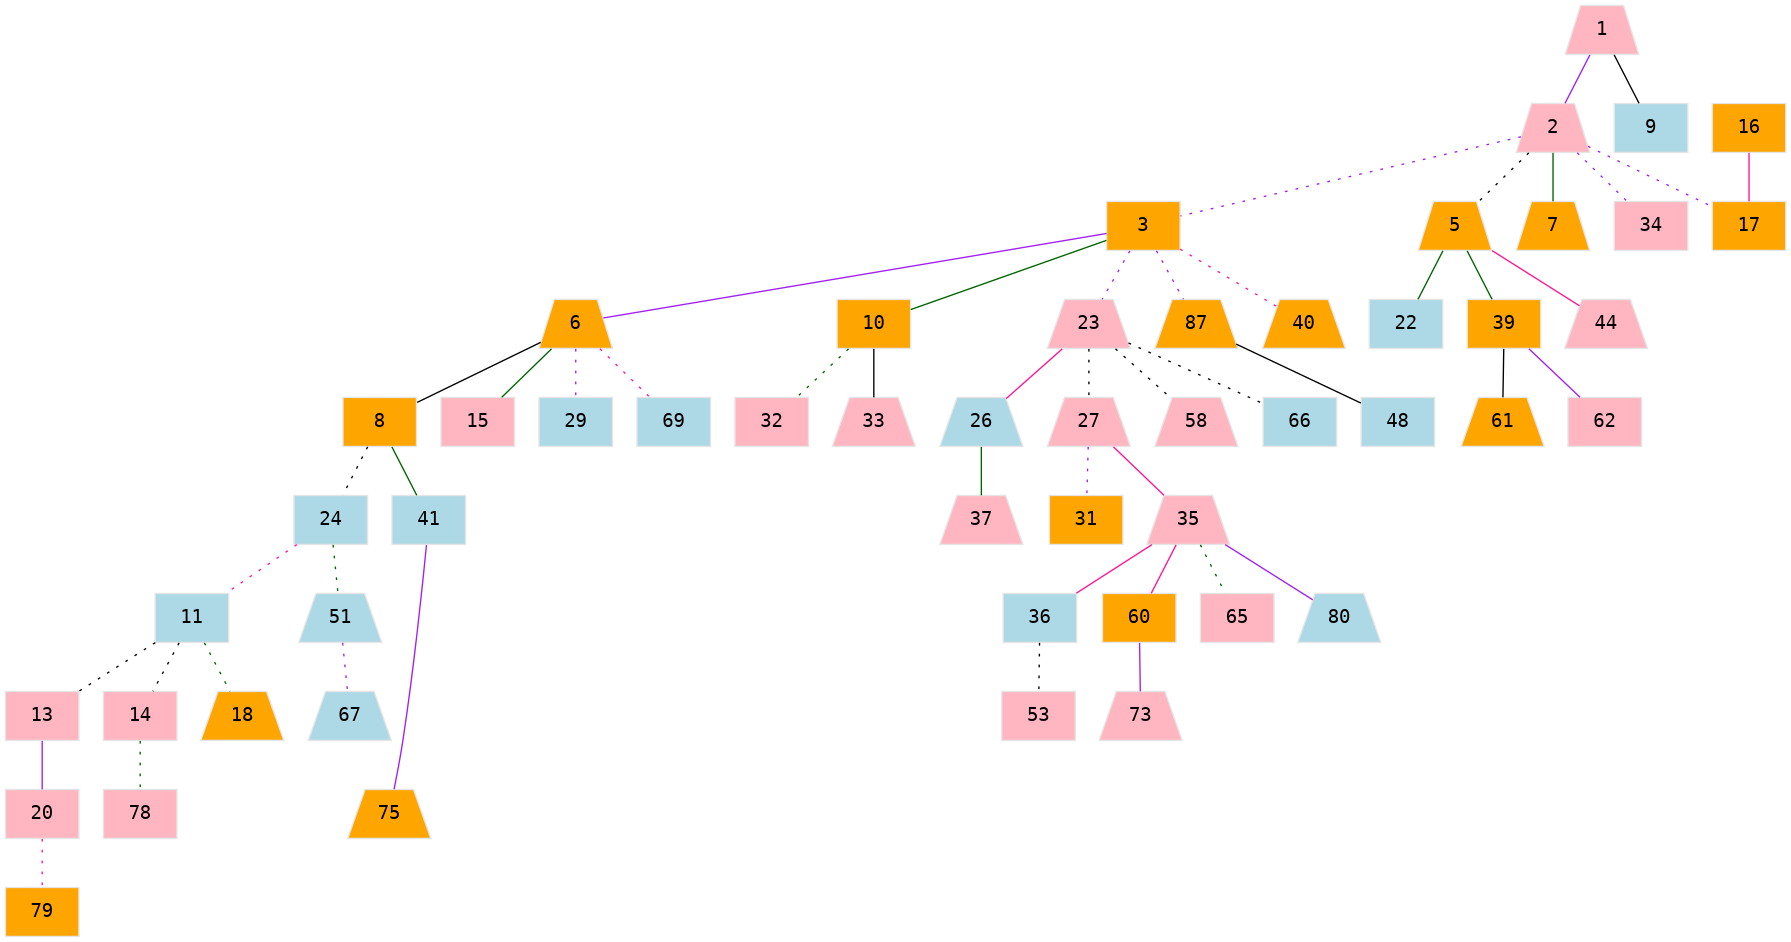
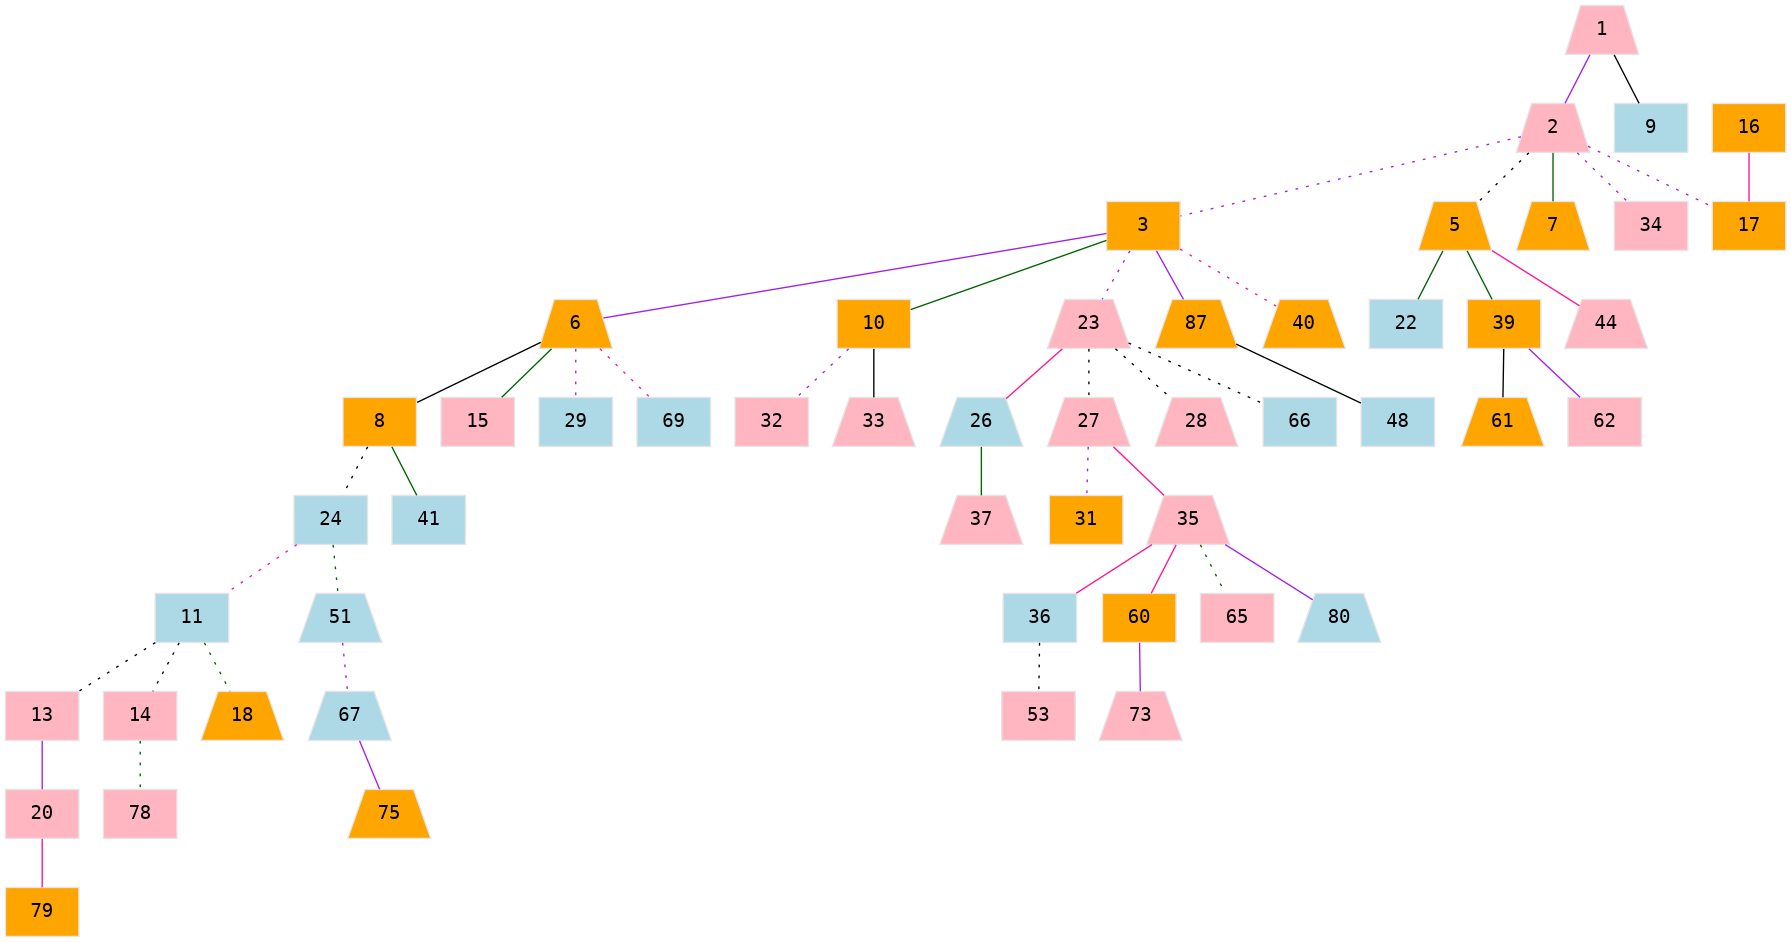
edge "3" -- "87": style dotted -> solid
edge "10" -- "32": color darkgreen -> purple
node "58": label "58" -> "28"
edge "41" -- "75": now "67" -- "75"
edge "20" -- "79": style dotted -> solid
